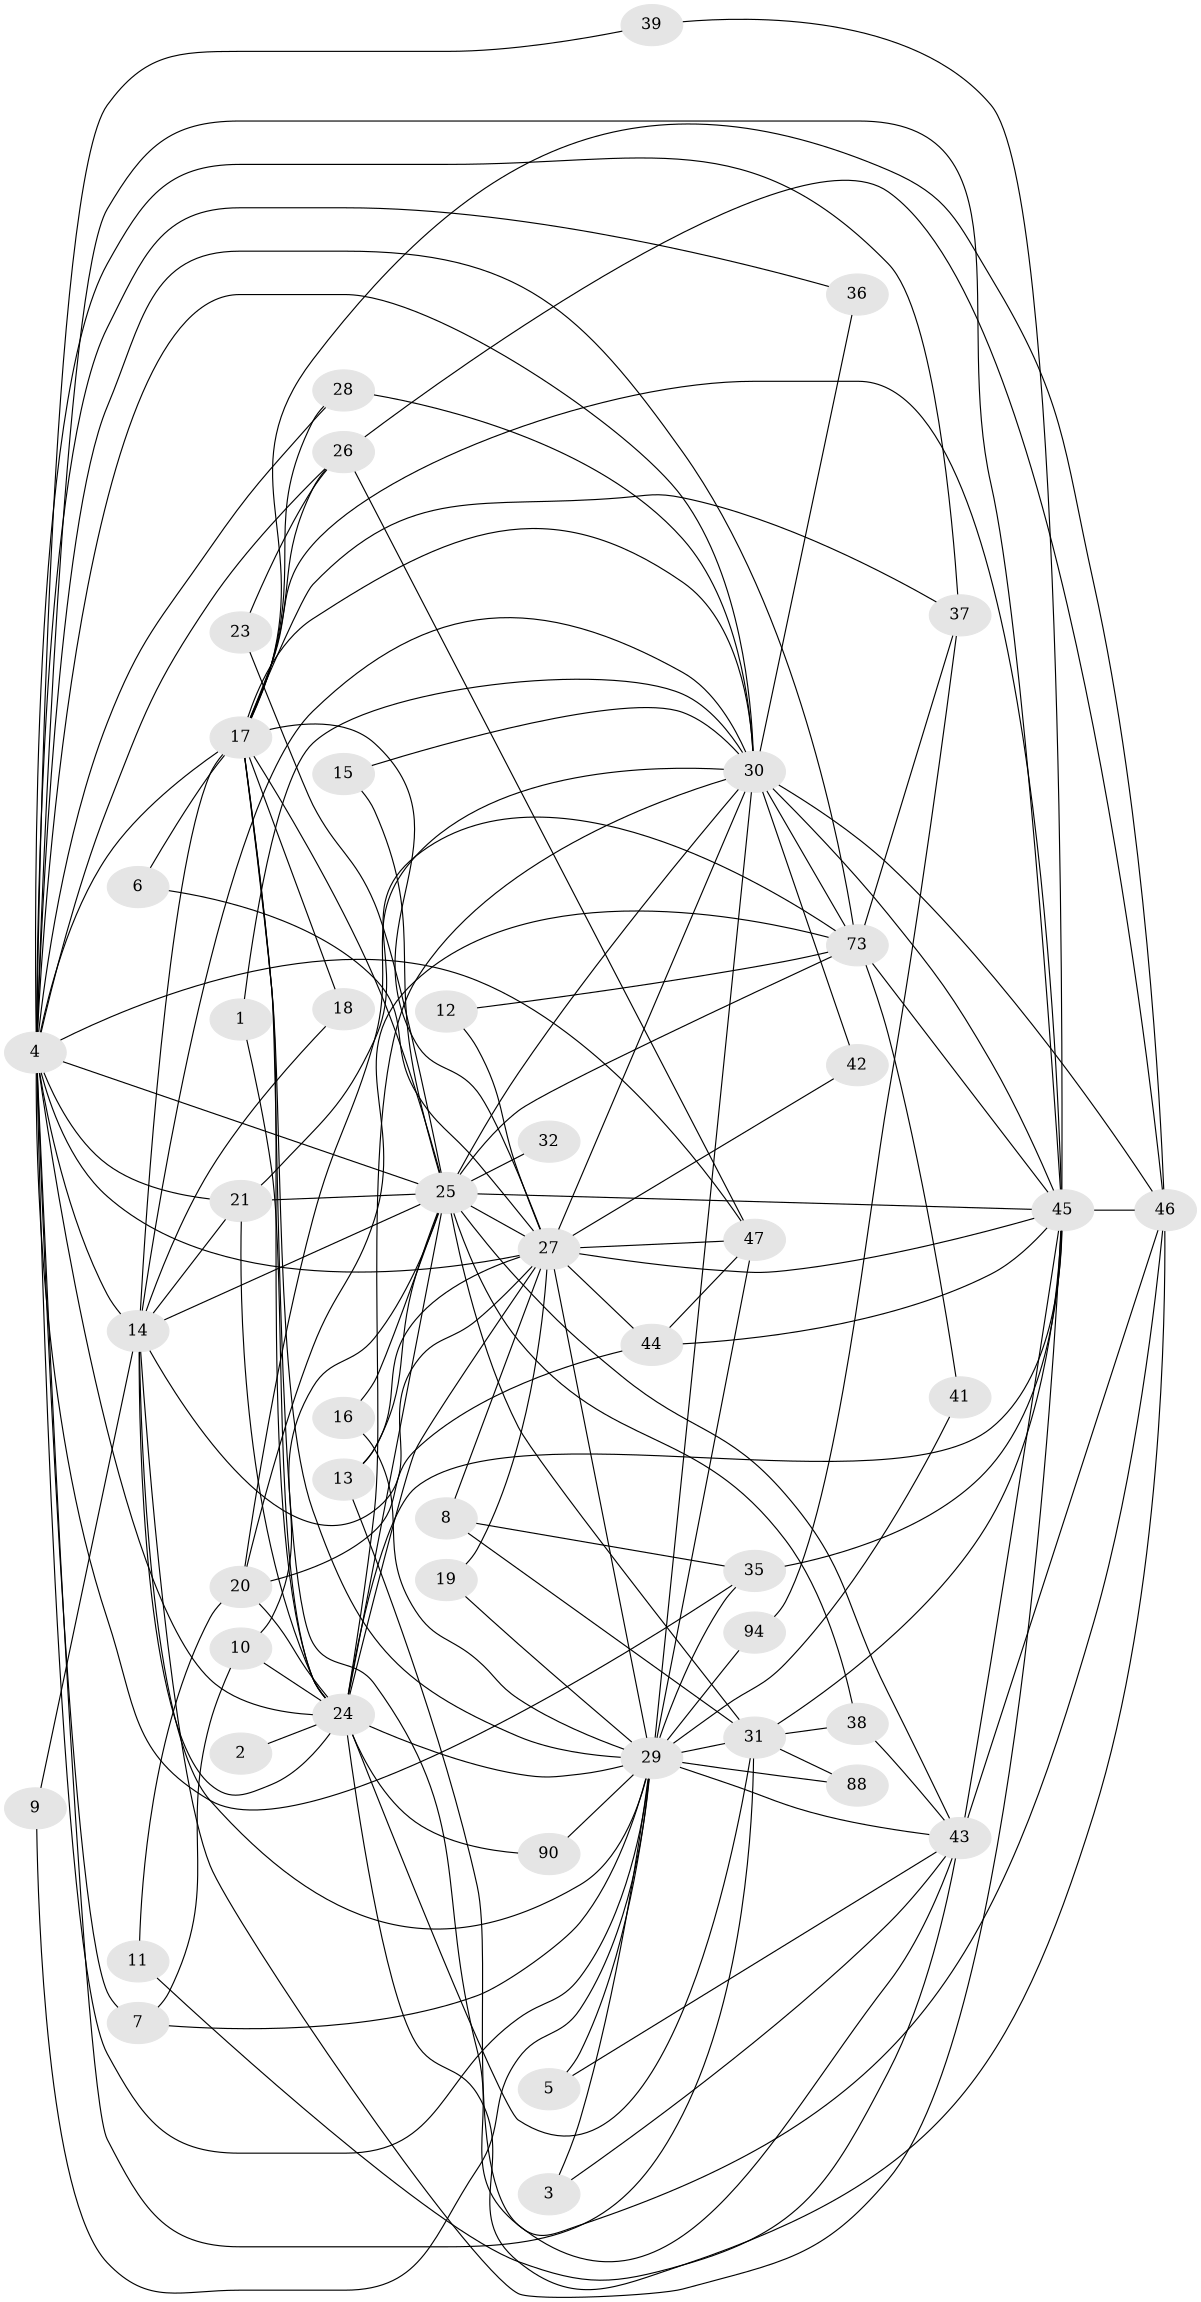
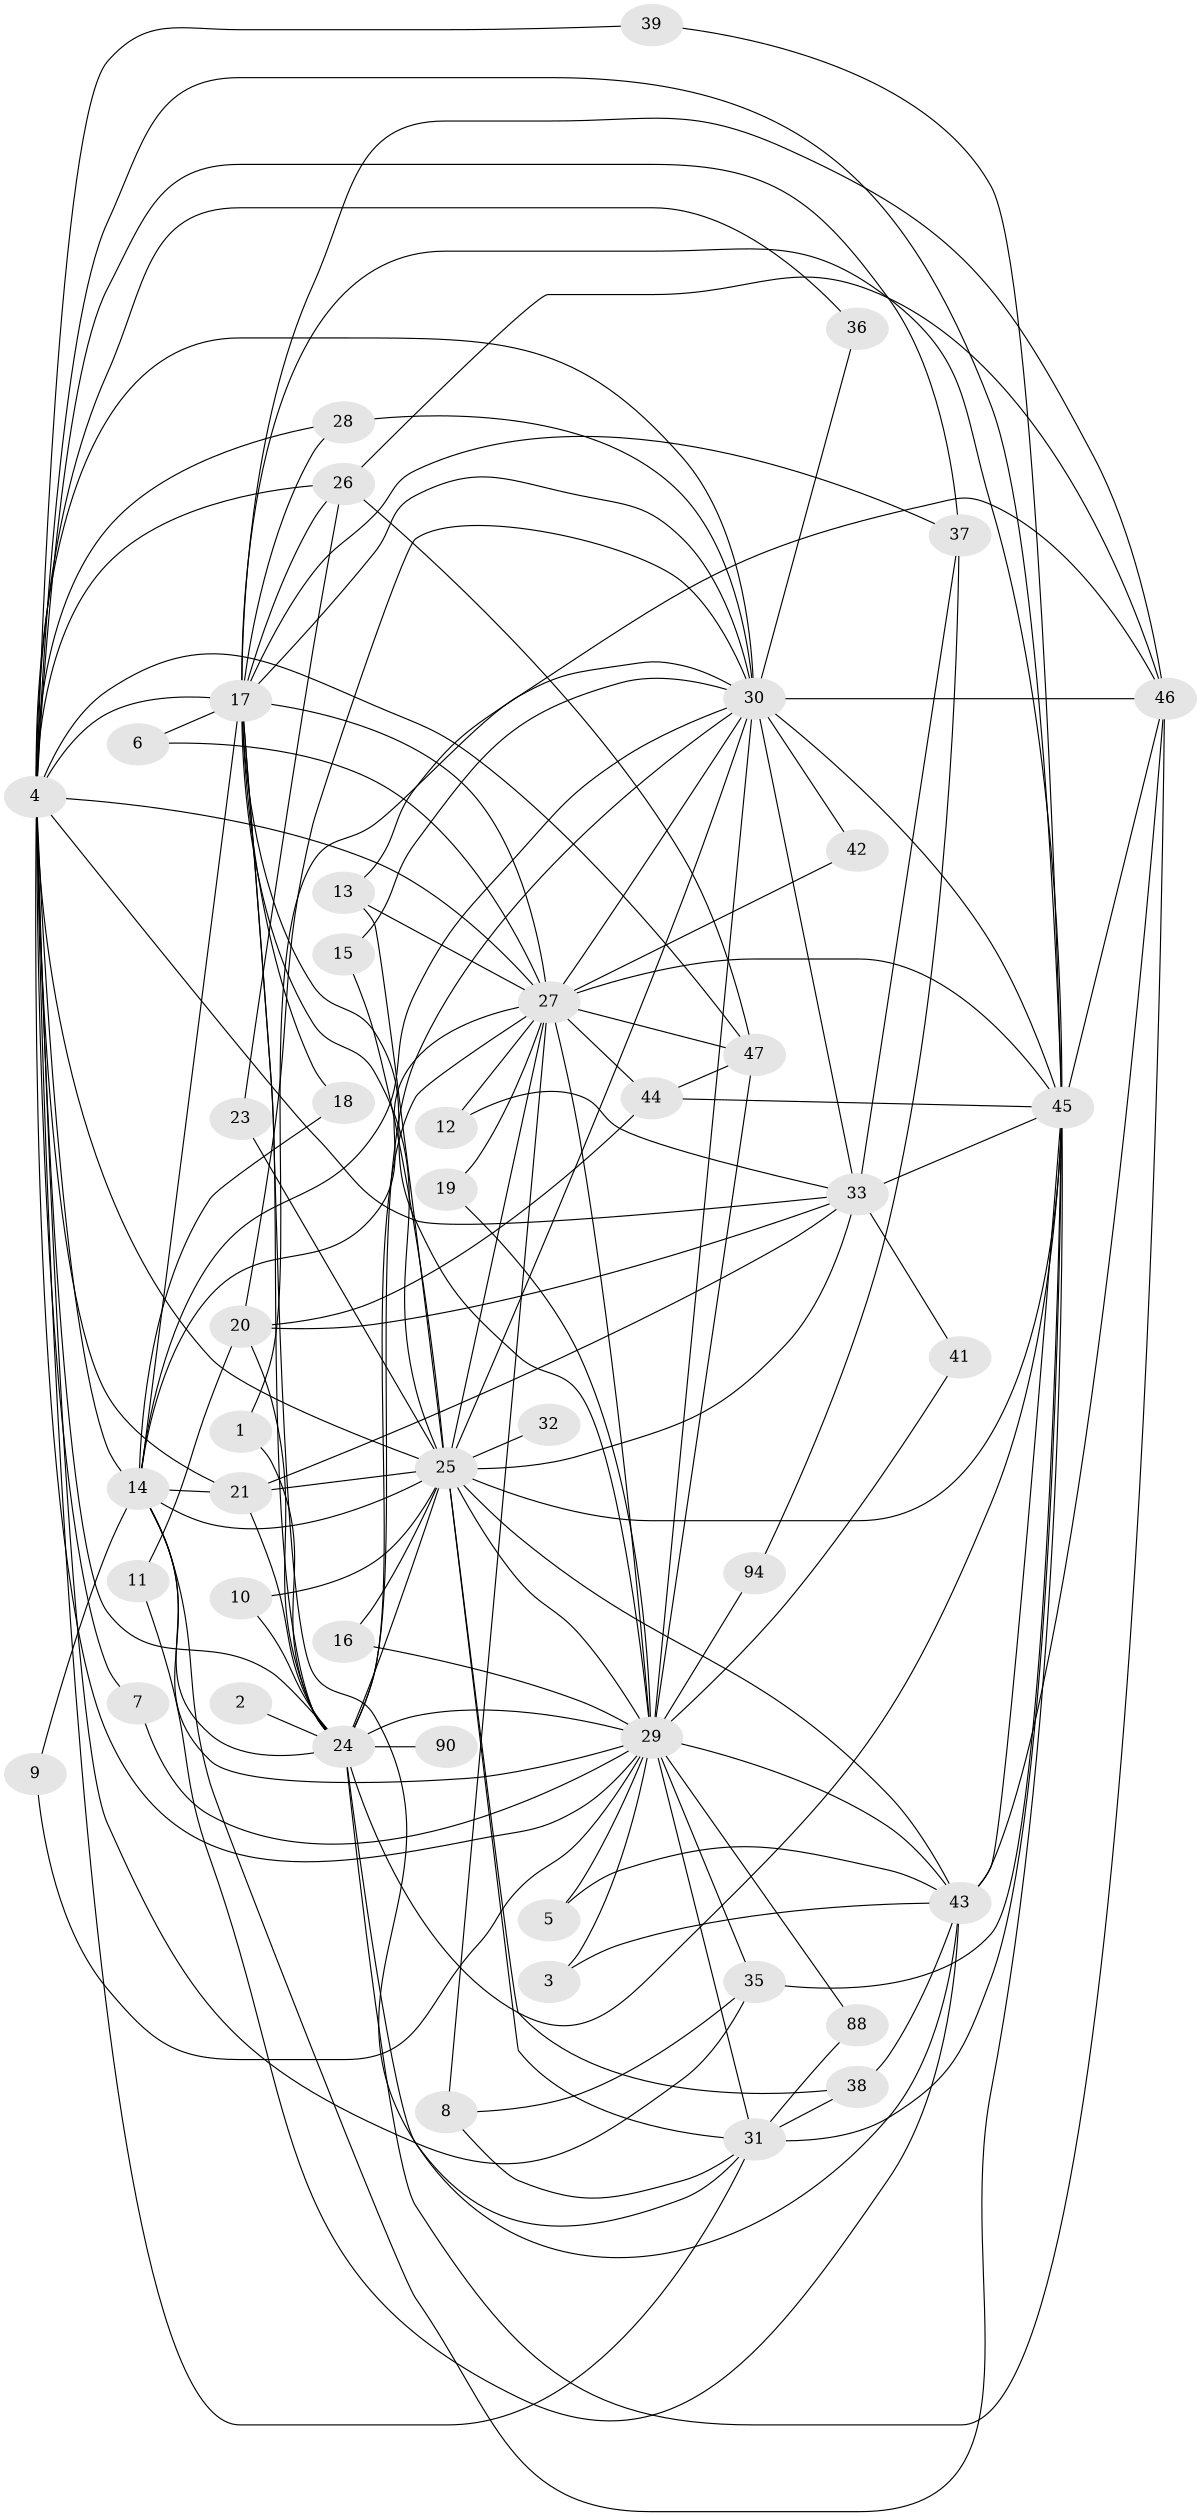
node "73": label "73" -> "33"
edge "29" -- "90": now "29" -- "25"
edge "10" -- "7": removed
